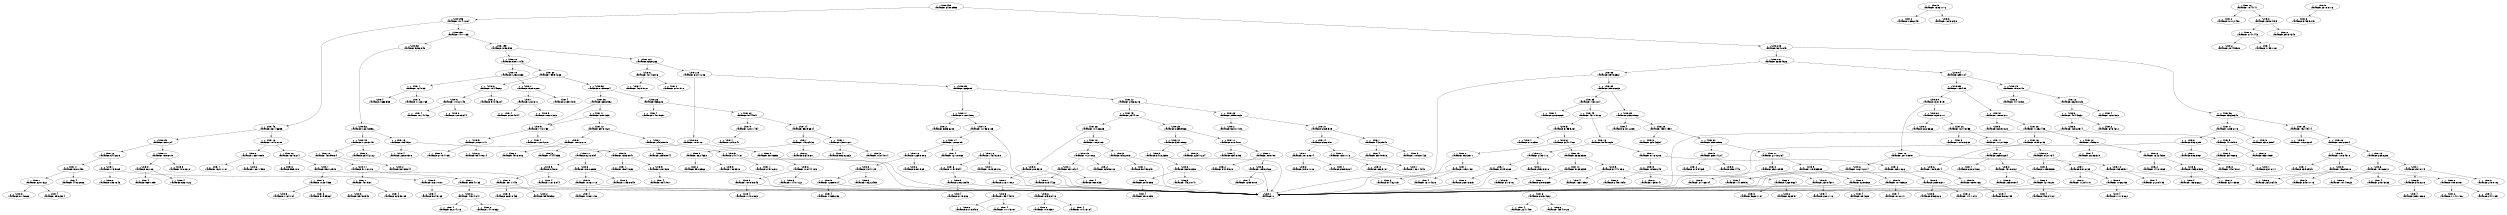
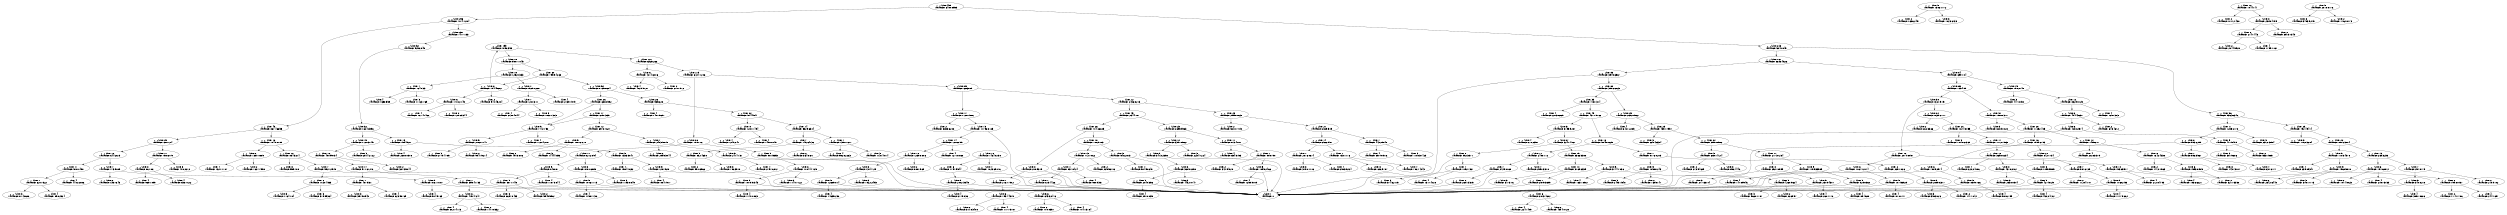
node "Size: 2 Variance: 1762.8173": added
edge "Size: 251 Variance: 7477.153" -> "Size: 199 Variance: 7856.393": now "Size: 8 Variance: 194.45267" -> "Size: 199 Variance: 7856.393"
node "Size: 4 Variance: 14500.048": added
